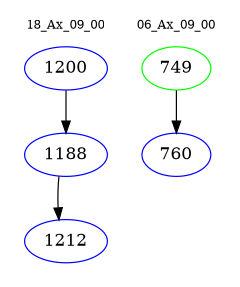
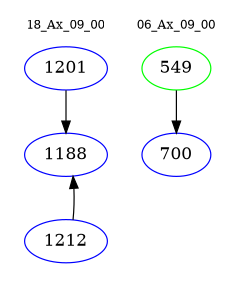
node "1200": label "1200" -> "1201"
node "749": label "749" -> "549"
node "760": label "760" -> "700"
edge "1188" -> "1212": reversed
